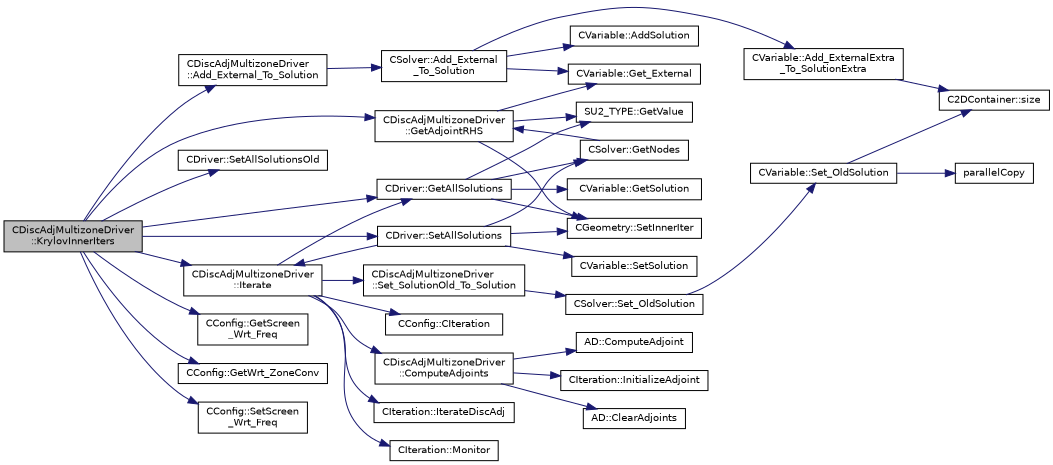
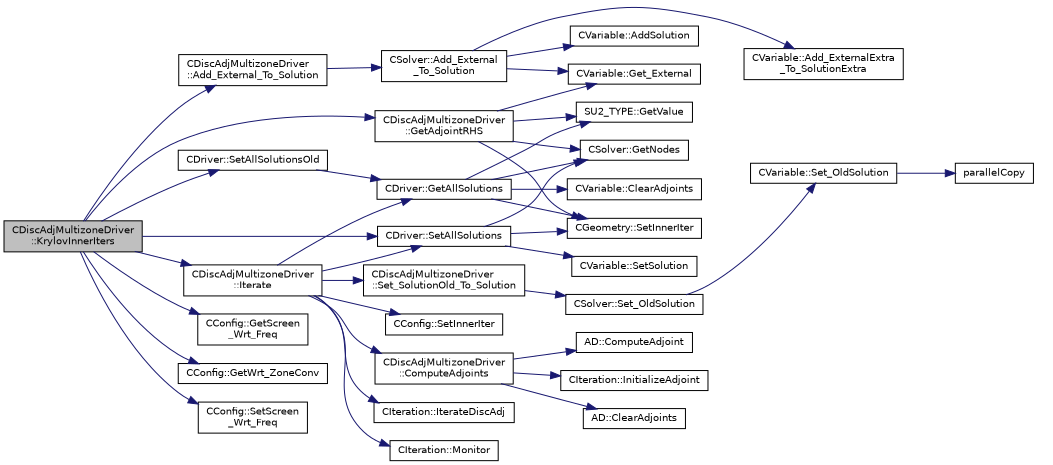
node "C2DContainer::size": removed
edge "CSolver::GetNodes" -> "CDiscAdjMultizoneDriver ::GetAdjointRHS": reversed
node "CVariable::GetSolution": label "CVariable::GetSolution" -> "CVariable::ClearAdjoints"
edge "CDiscAdjMultizoneDriver ::KrylovInnerIters" -> "CDriver::GetAllSolutions": now "CDriver::SetAllSolutionsOld" -> "CDriver::GetAllSolutions"
edge "CDriver::SetAllSolutions" -> "CDiscAdjMultizoneDriver ::Iterate": reversed
node "CConfig::CIteration": label "CConfig::CIteration" -> "CConfig::SetInnerIter"
